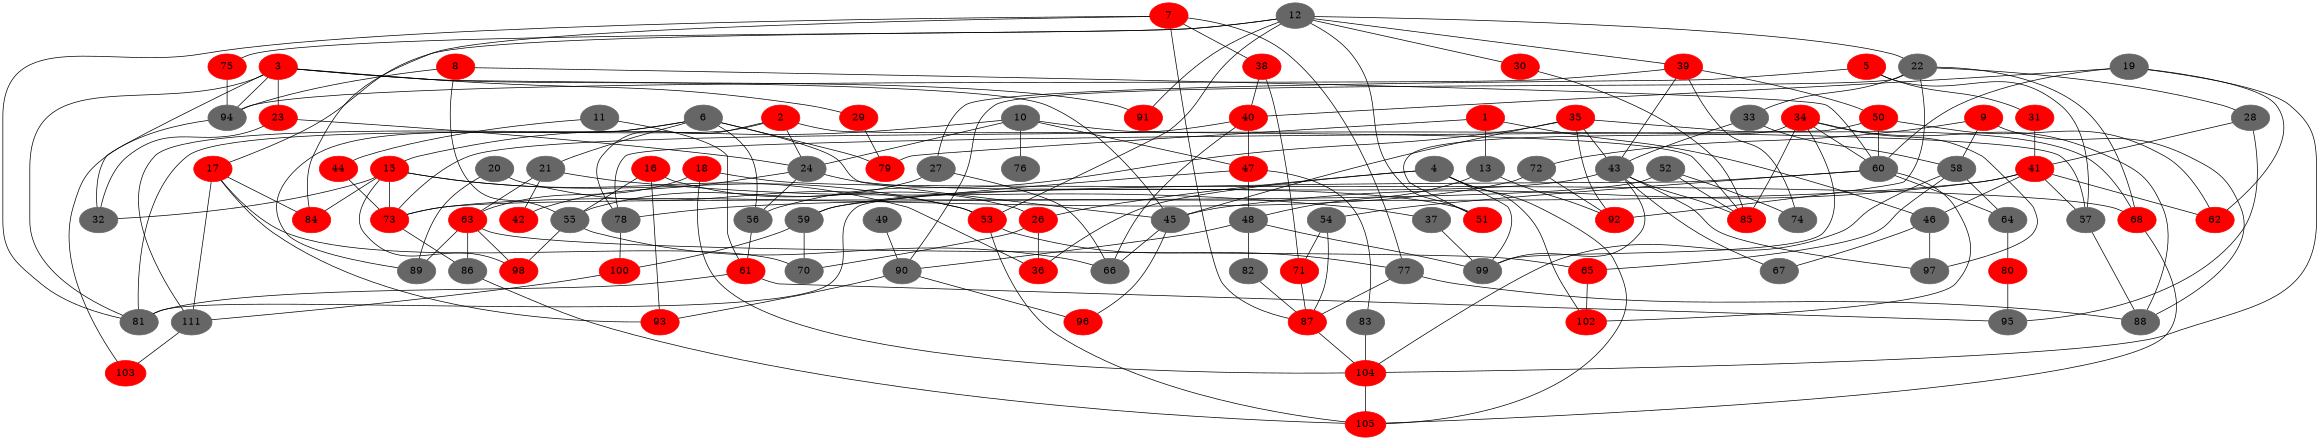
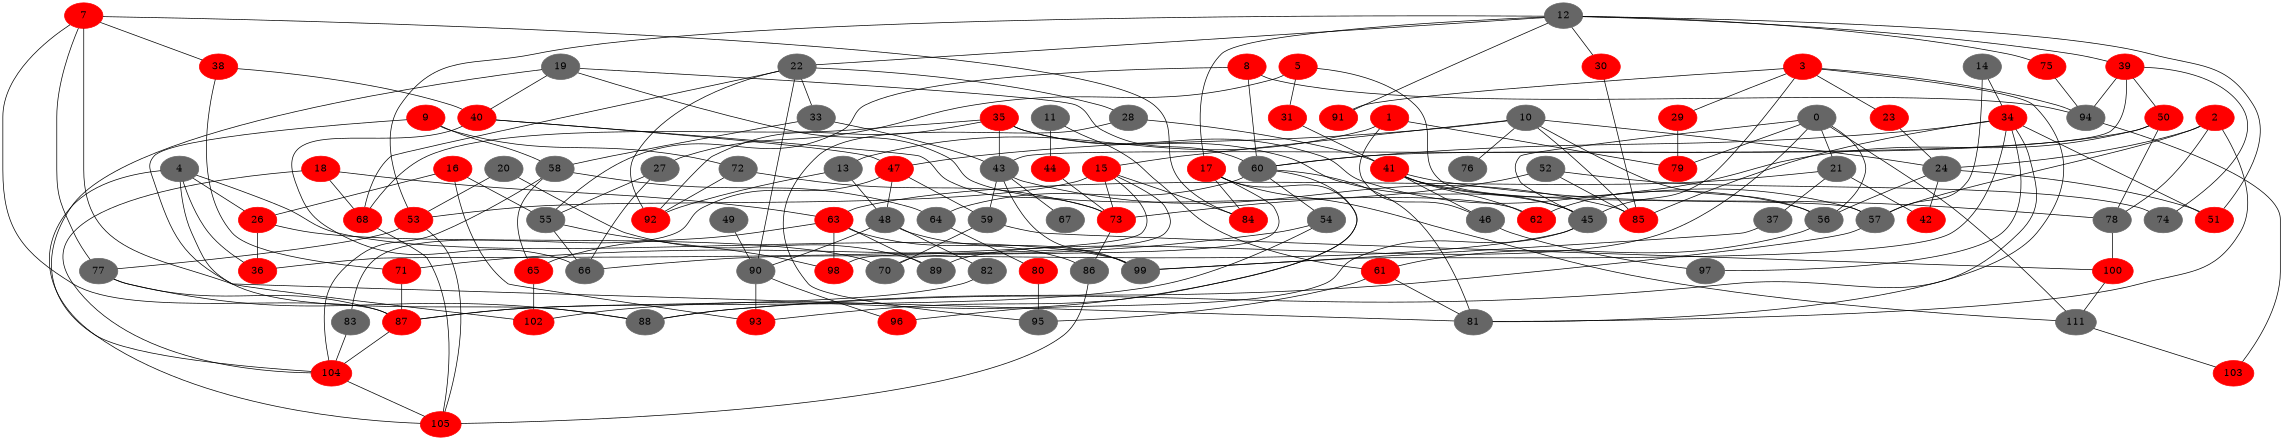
node "14": added
node "6": label "6" -> "0"
edge "10" -- "56": added
node "32": removed
edge "43" -- "97": removed
edge "46" -- "67": removed
